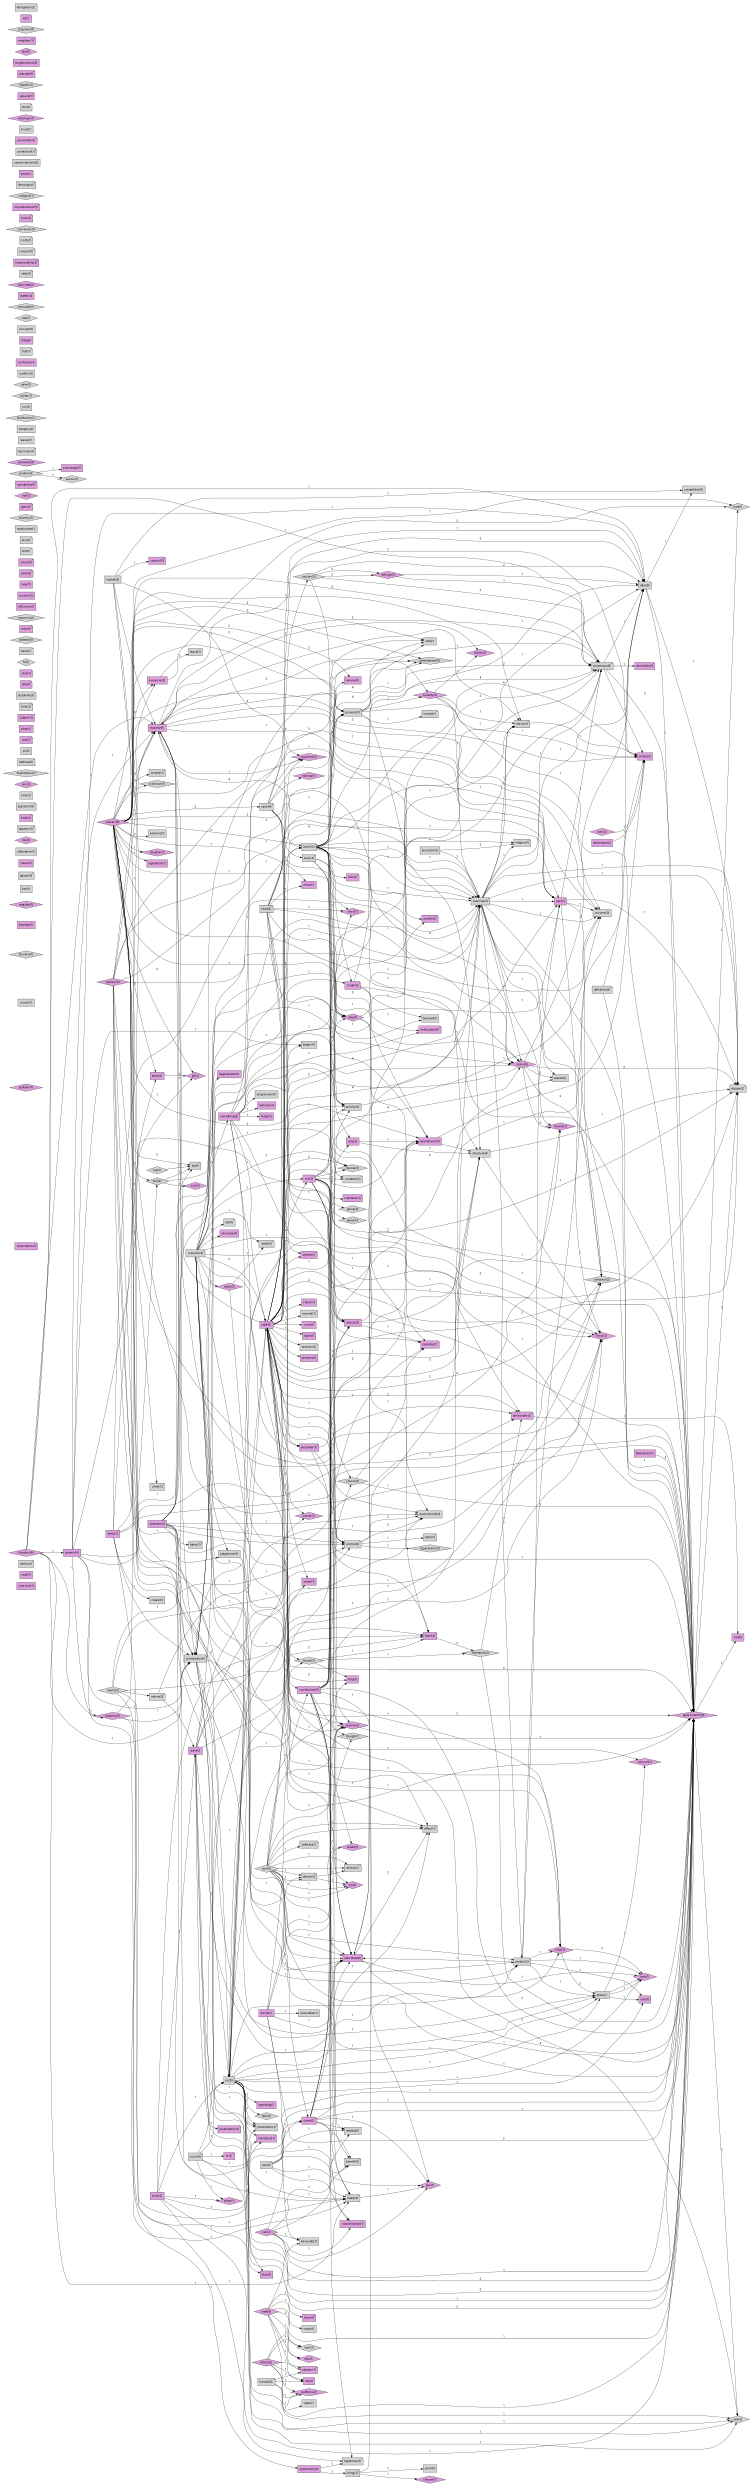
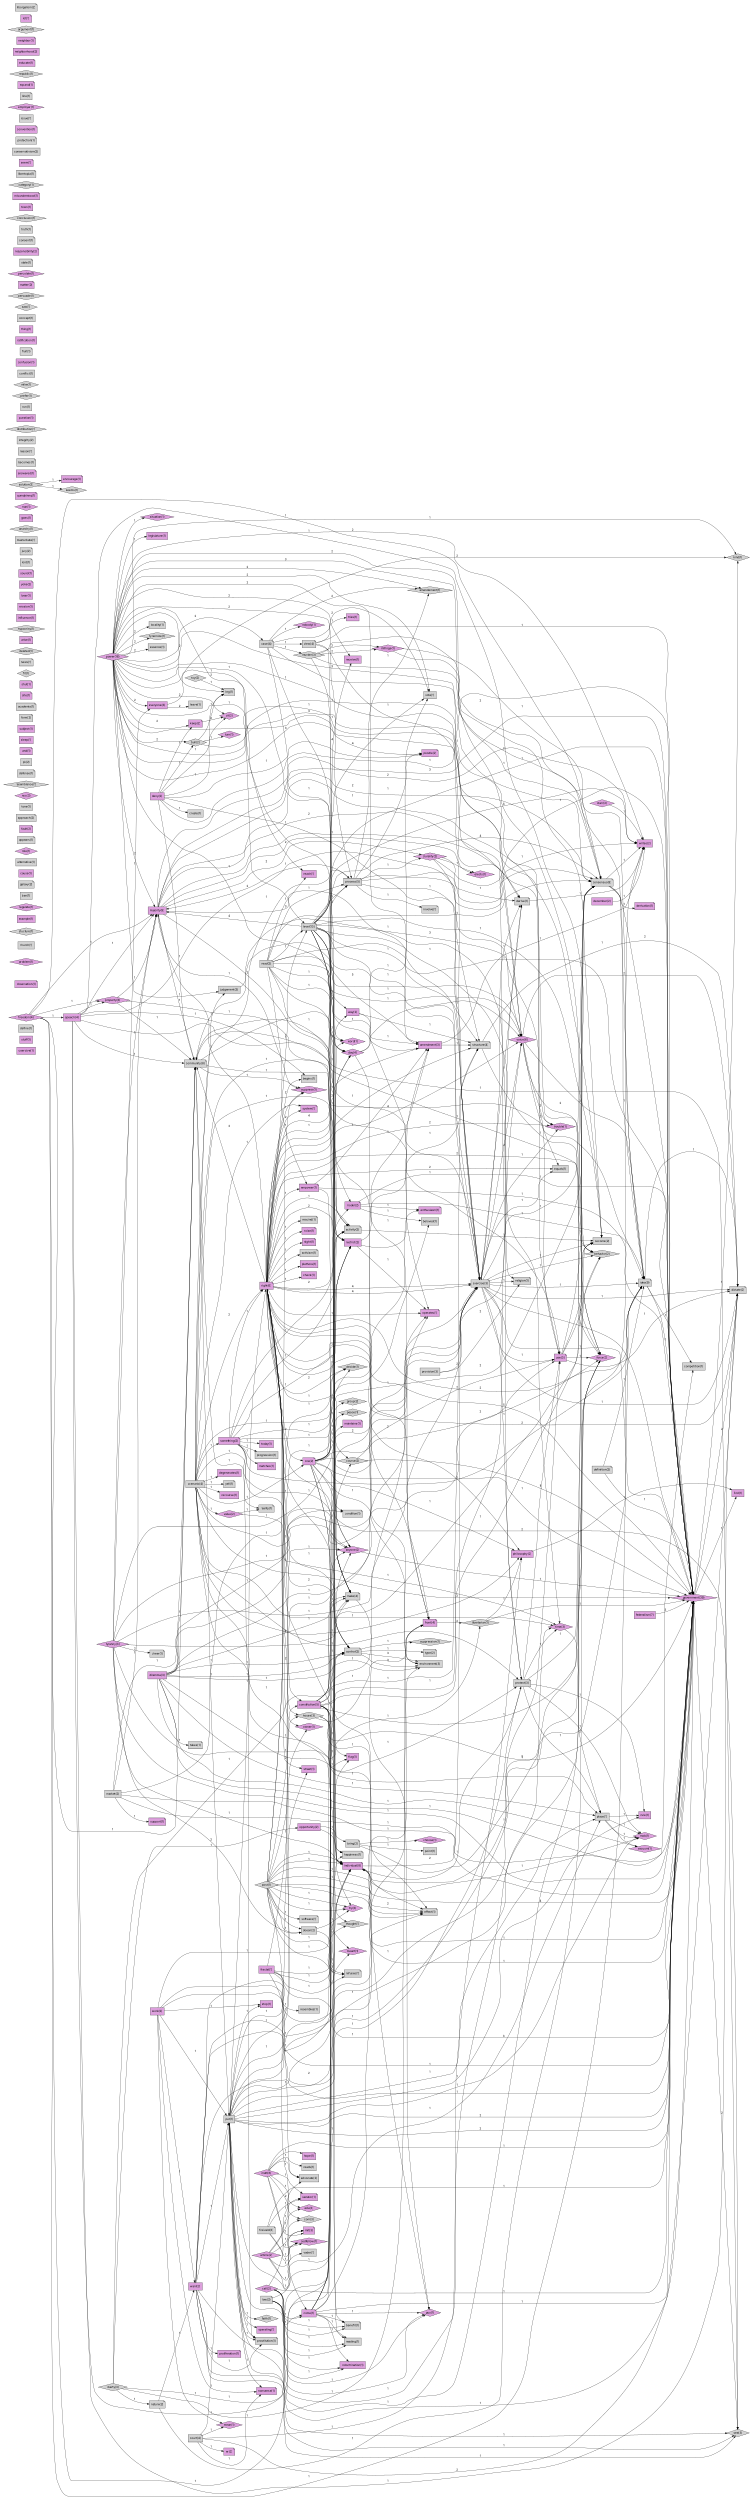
node "test(1)": removed
node "ratification(1)": added
node "question(1)": added
node "answered(1)": shape diamond -> note
edge "level(13)" -> "amendement(1)": removed, label "4"
edge "deny(2)" -> "poodle(2)": added, label "1"
edge "time(3)" -> "mob(1)": removed, label "2"
edge "liberty(3)" -> "happiness(1)": now "work(2)" -> "happiness(1)"
